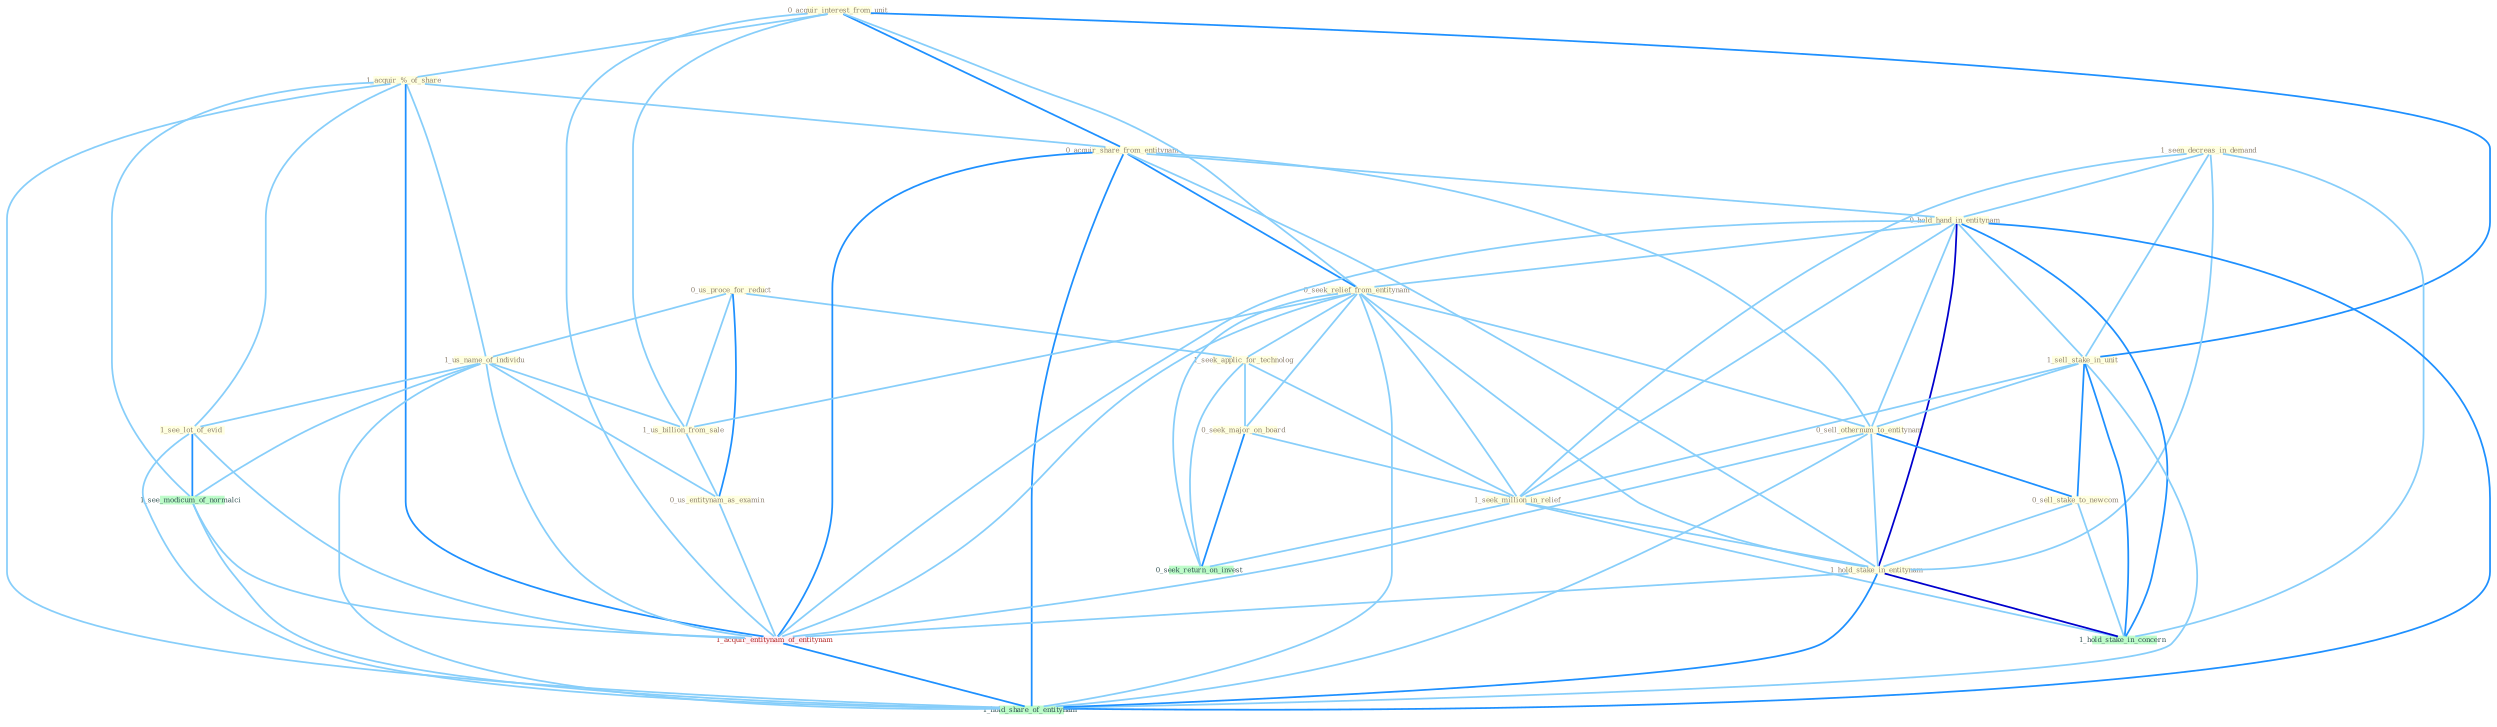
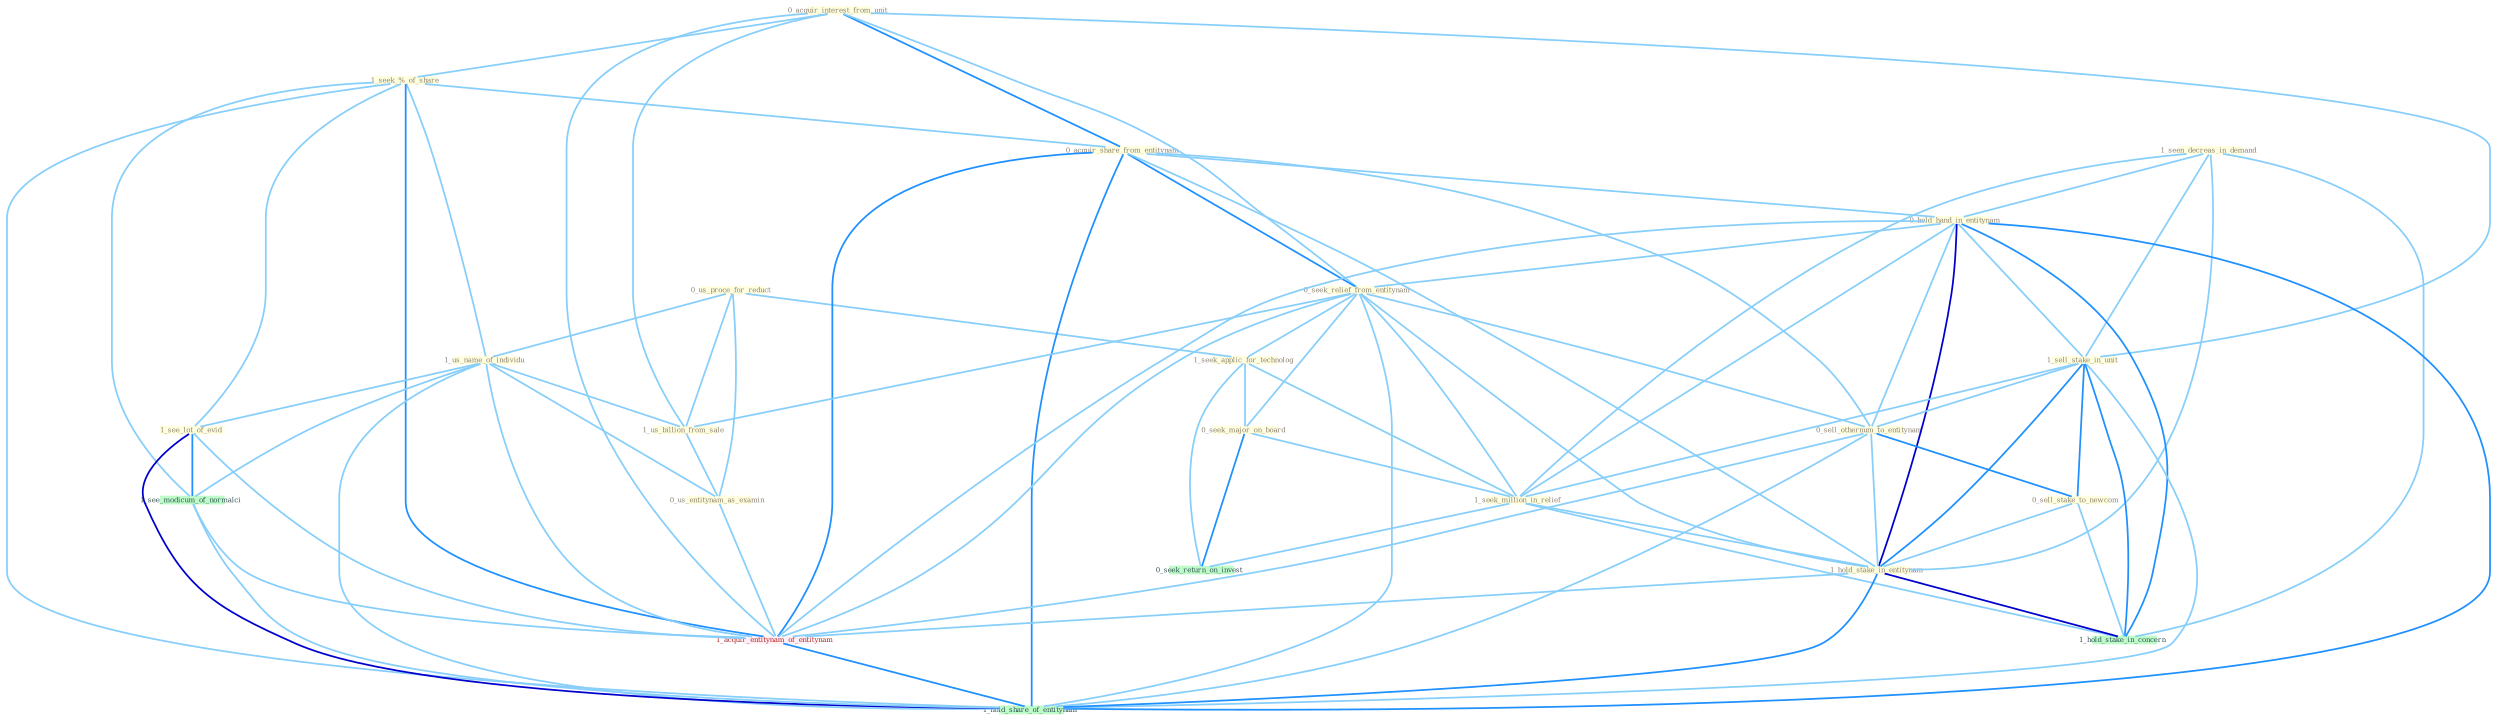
edge "0_acquir_interest_from_unit" -- "1_sell_stake_in_unit": color #1e90ff -> #87cefa
node "1_acquir_%_of_share": label "1_acquir_%_of_share" -> "1_seek_%_of_share"
edge "0_seek_relief_from_entitynam" -- "0_seek_return_on_invest": removed
edge "0_us_proce_for_reduct" -- "0_us_entitynam_as_examin": color #1e90ff -> #87cefa
edge "1_sell_stake_in_unit" -- "1_hold_stake_in_entitynam": added
edge "1_see_lot_of_evid" -- "1_hold_share_of_entitynam": color #87cefa -> #0000cd
